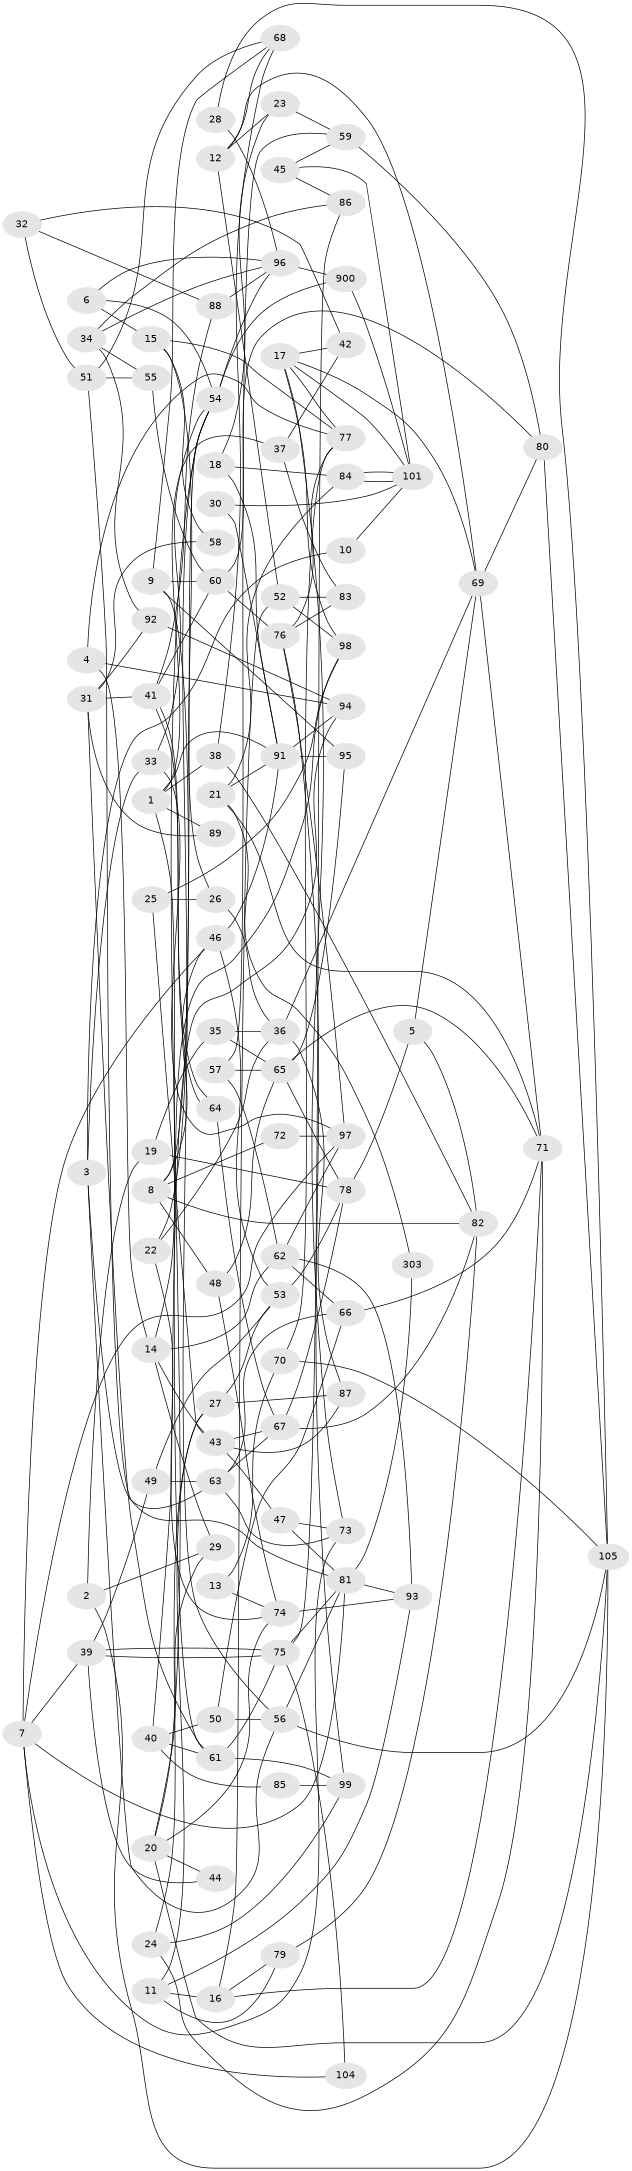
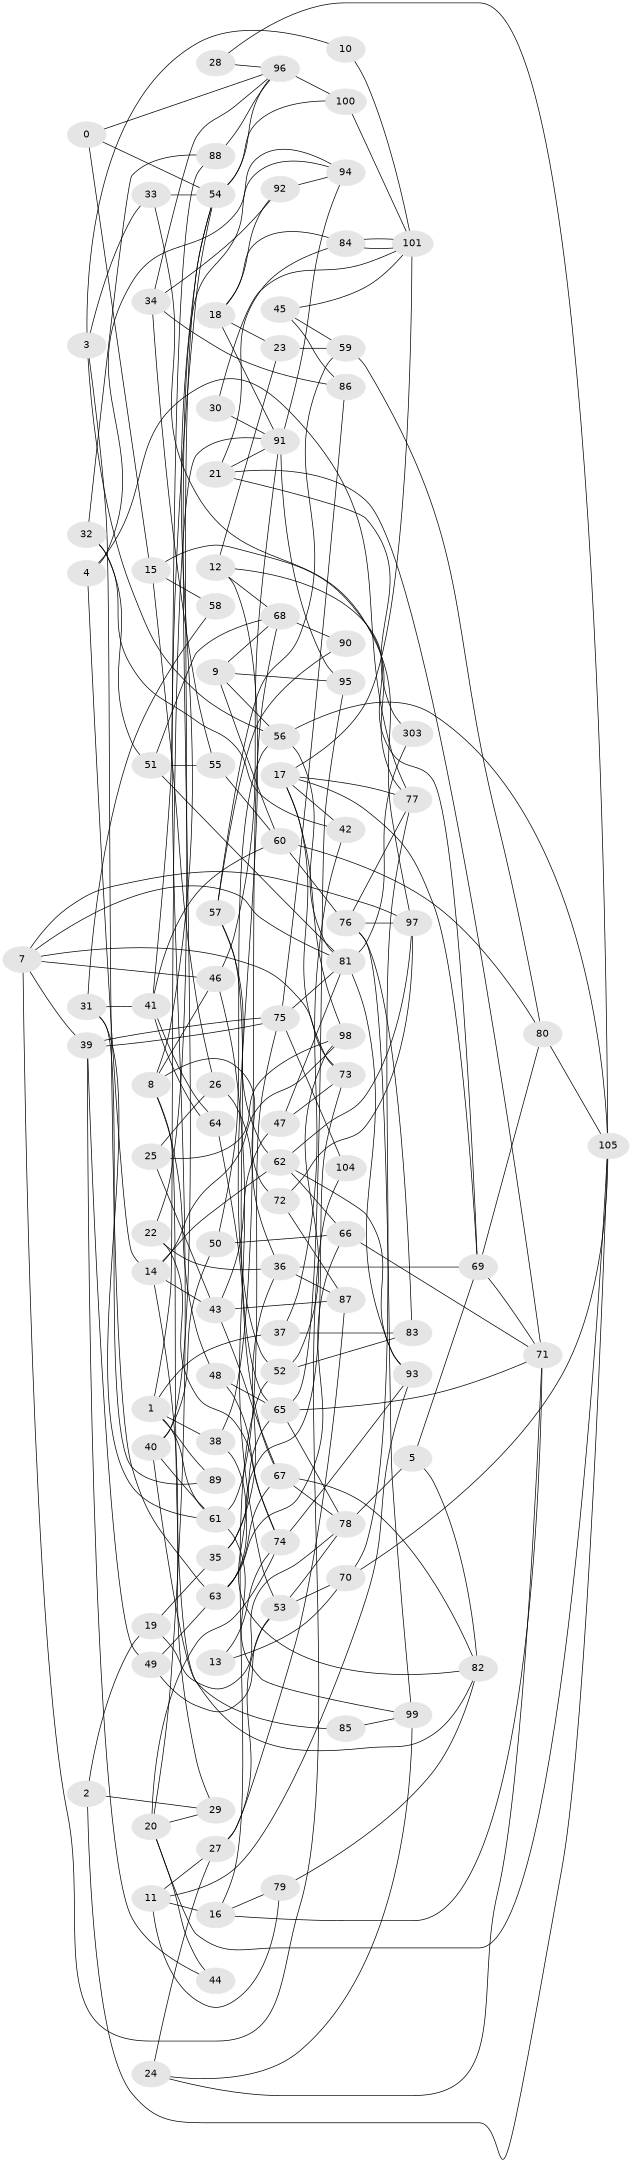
node "900": label "900" -> "100"
node "6": label "6" -> "0"
node "90": added
edge "92" -- "31": now "92" -- "18"
edge "72" -- "87": added
edge "70" -- "53": added
